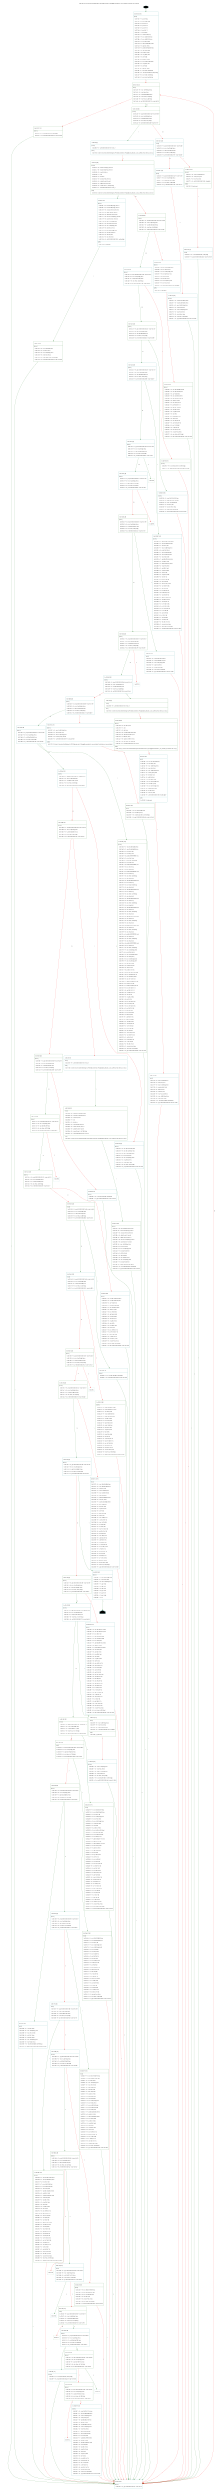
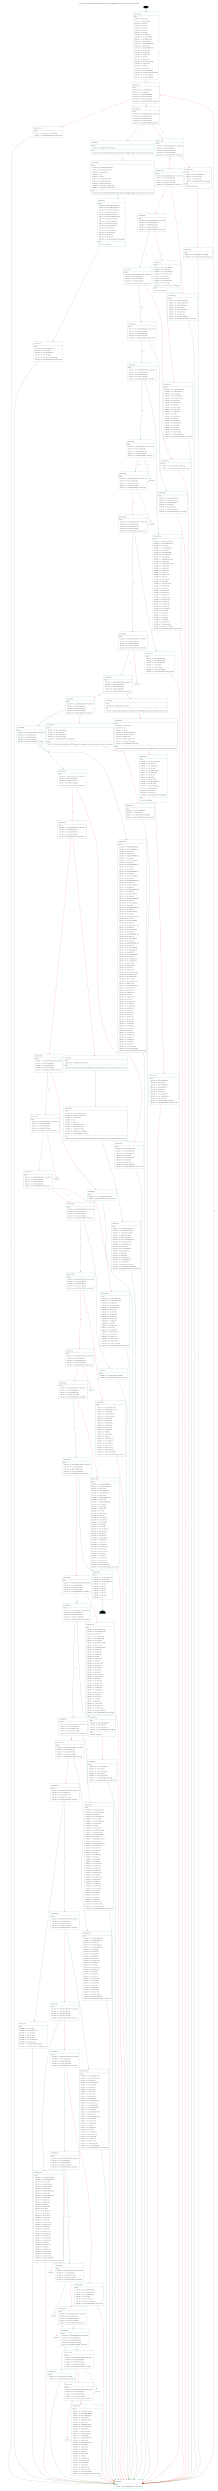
edge "0x4020c4 [49]" -> "0x401a88 [28]": now "0x401a6c [28]" -> "0x401a88 [28]"
